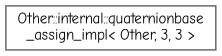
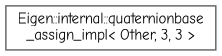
node "Other::internal::quaternionbase _assign_impl< Other, 3, 3 >": label "Other::internal::quaternionbase _assign_impl< Other, 3, 3 >" -> "Eigen::internal::quaternionbase _assign_impl< Other, 3, 3 >"
